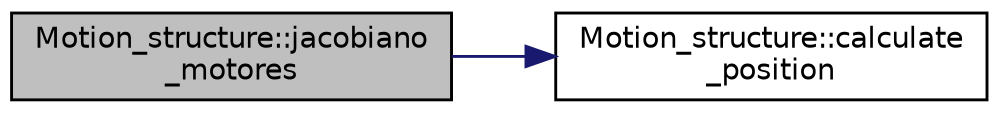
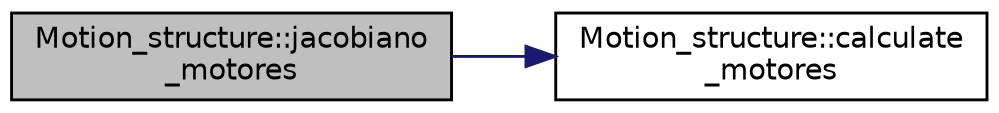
node "Motion_structure::calculate _position": label "Motion_structure::calculate _position" -> "Motion_structure::calculate _motores"
